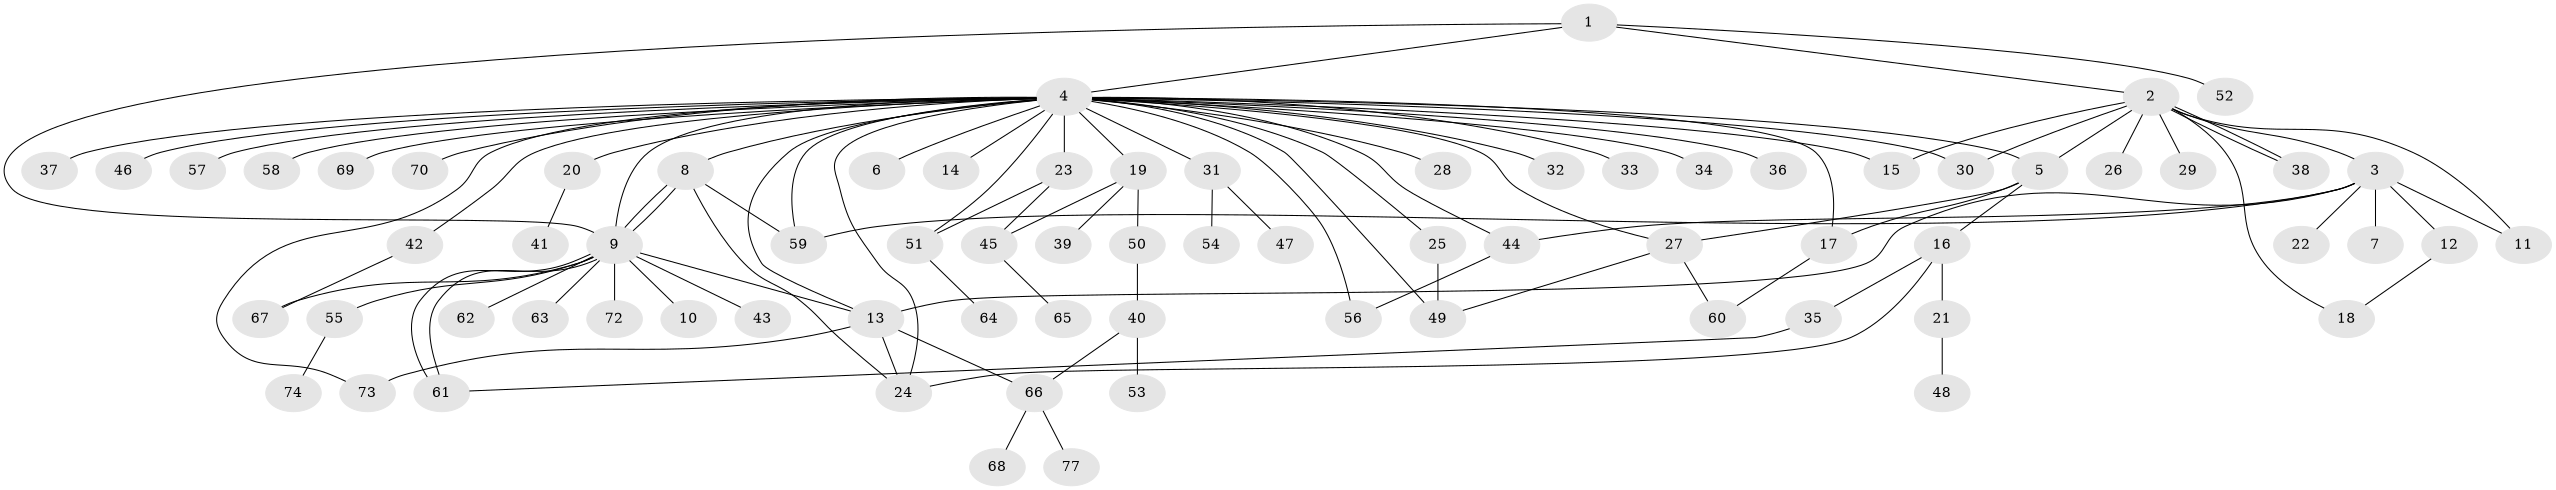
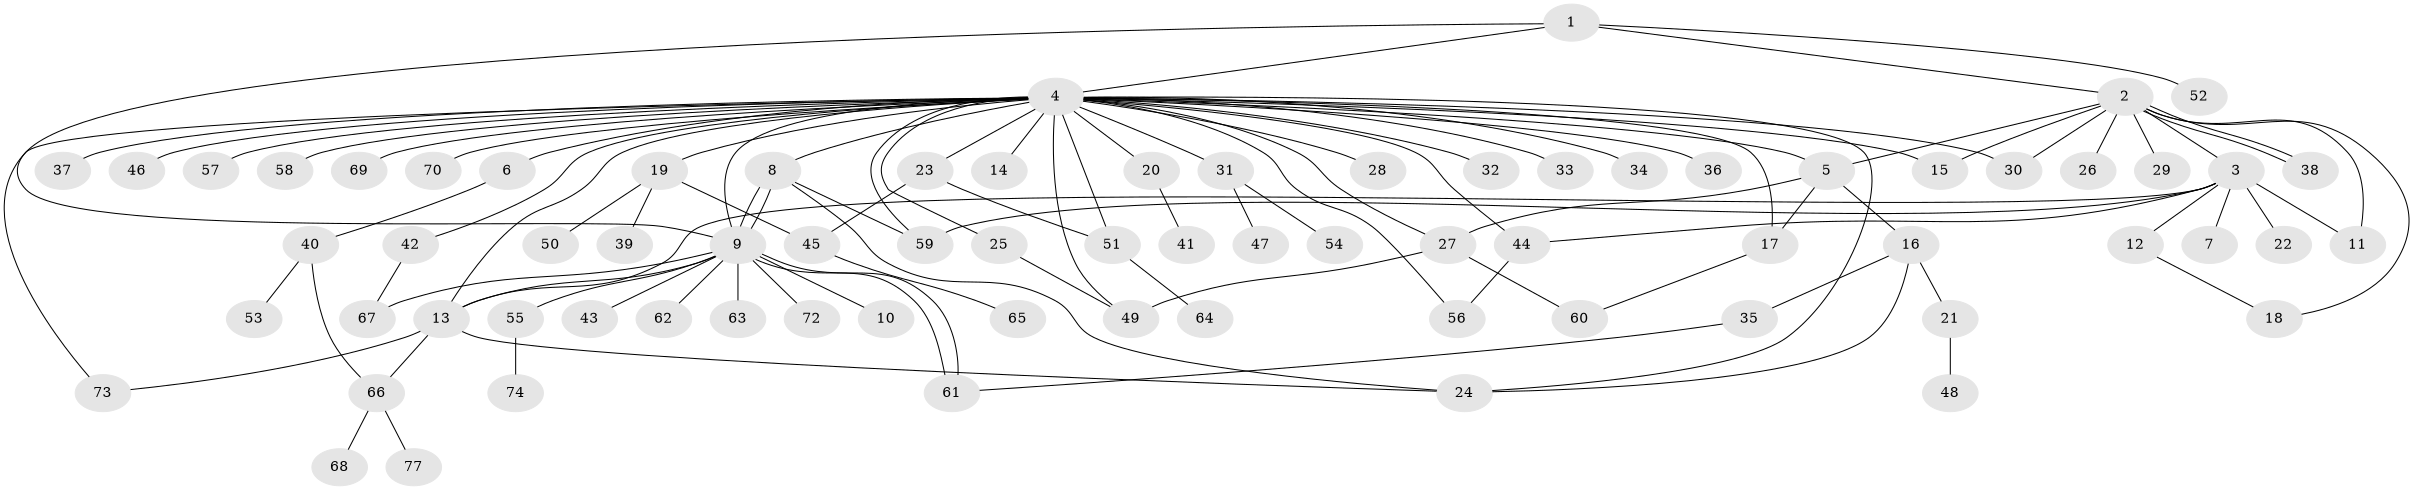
edge "50" -- "40": now "6" -- "40"
